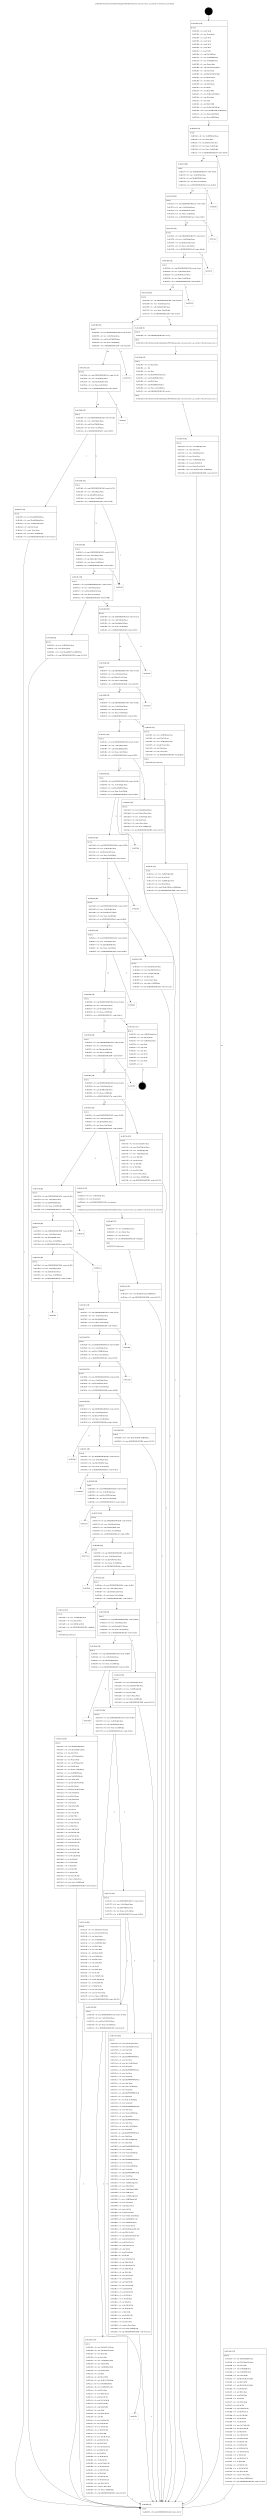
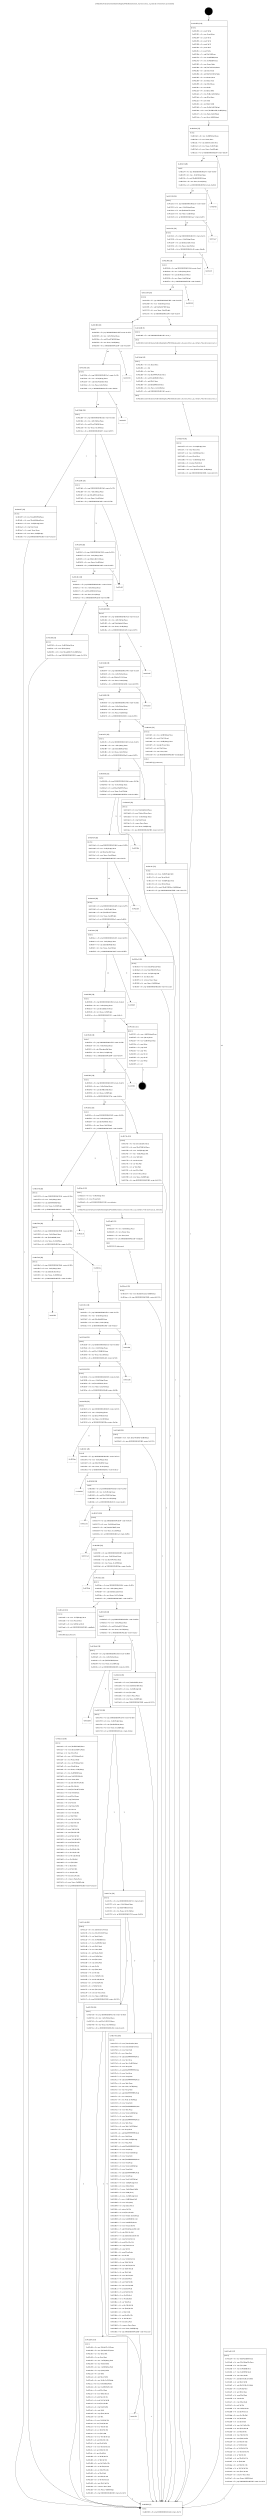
edge "0x401d76 [41]" -> "0x402383 [5]": now "0x4013b8 [28]" -> "0x402383 [5]"
